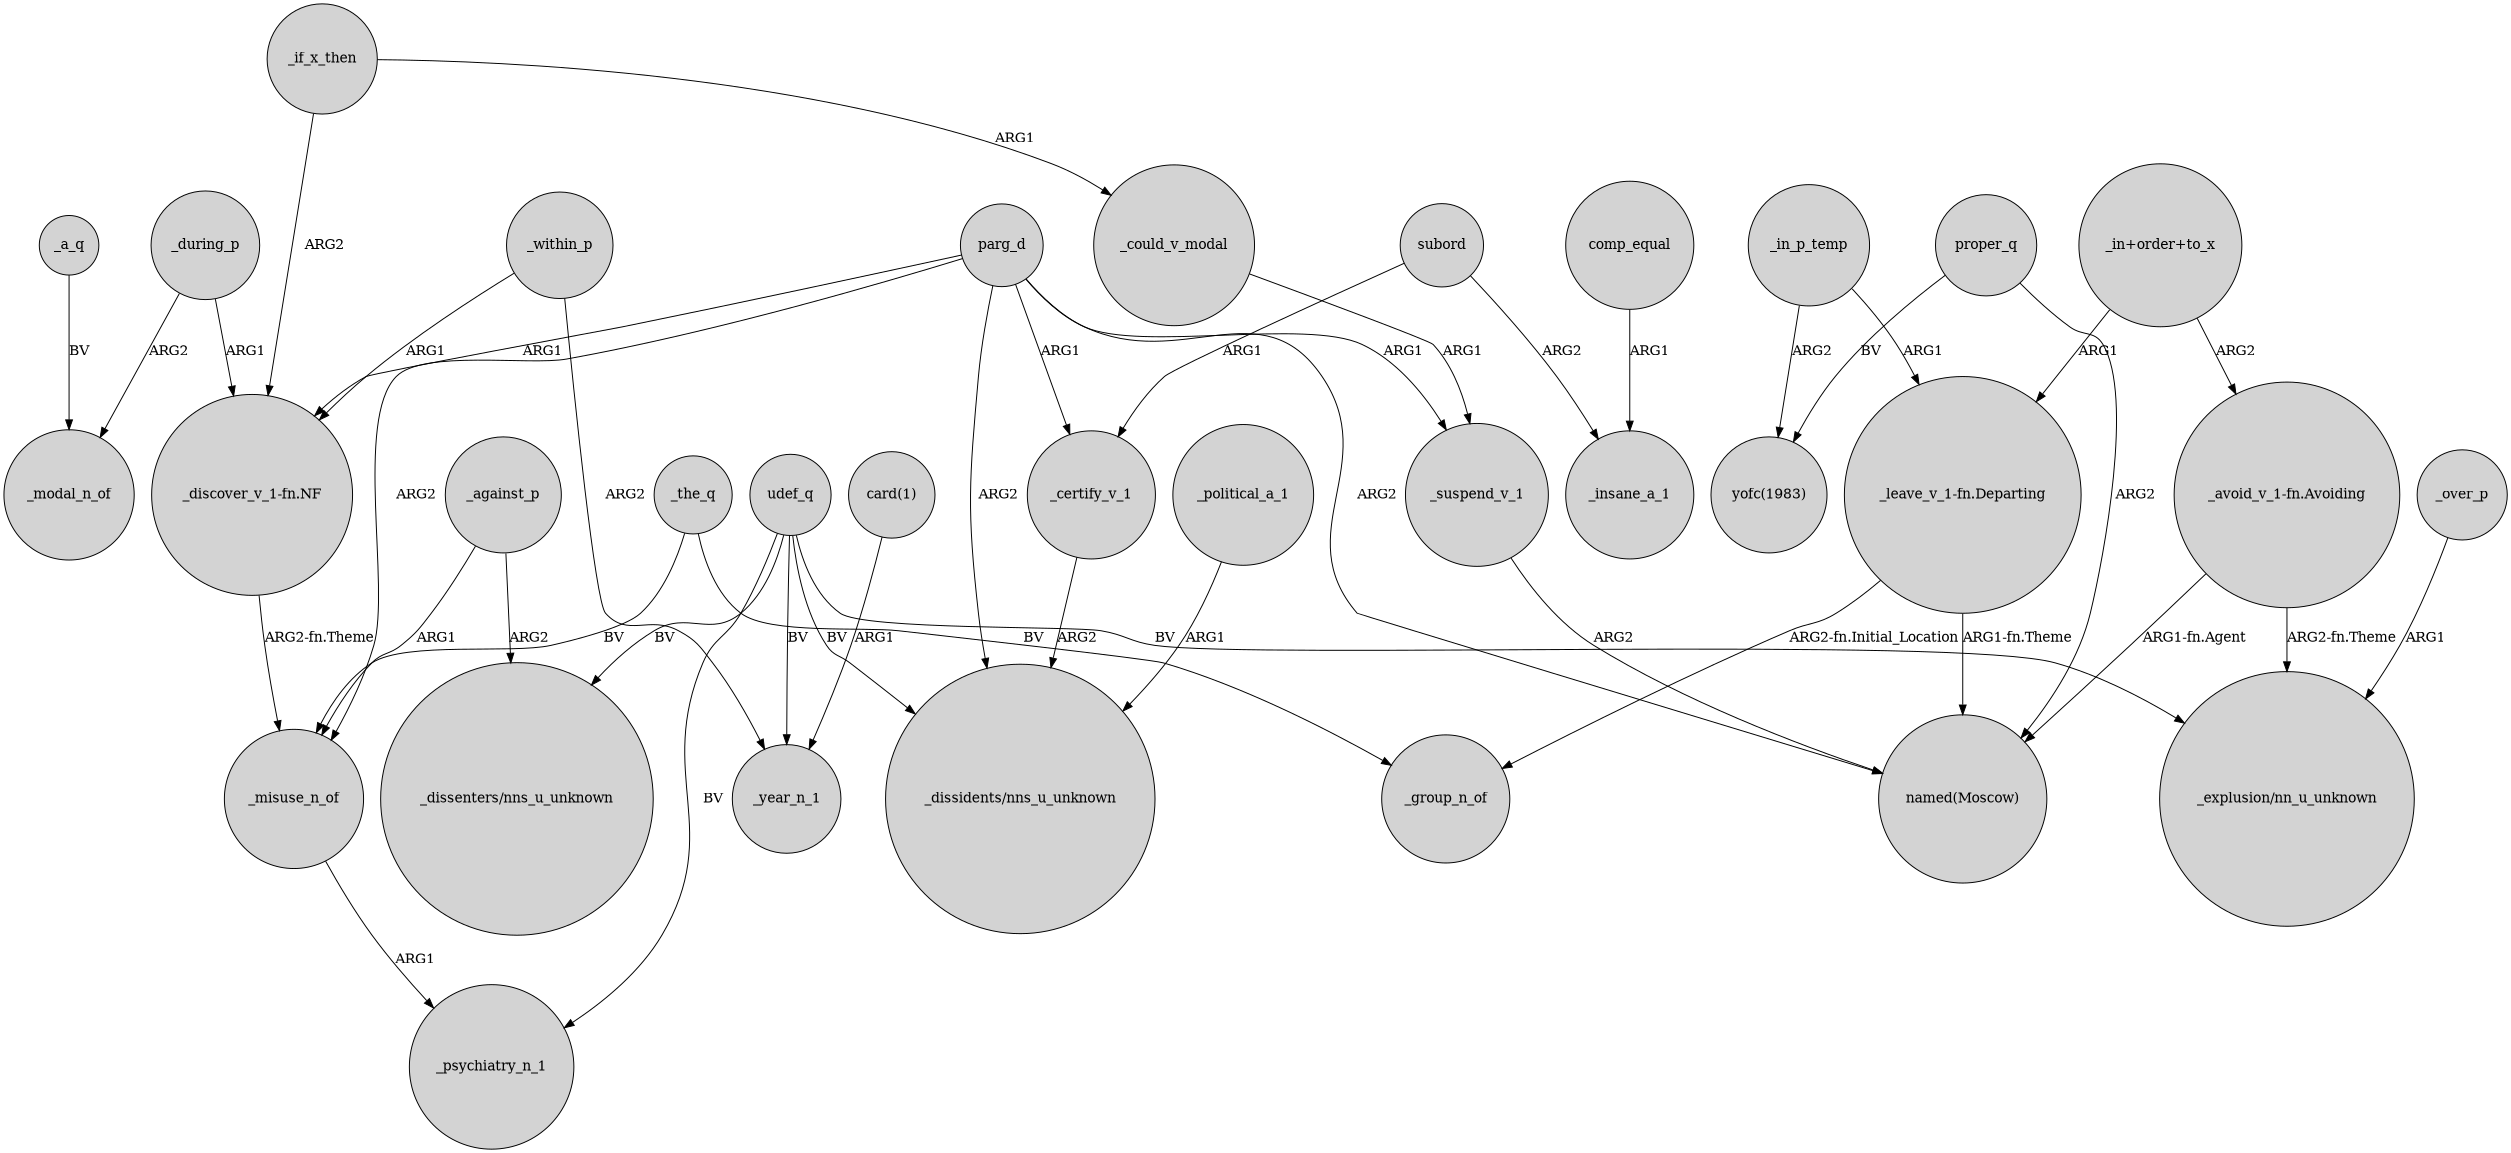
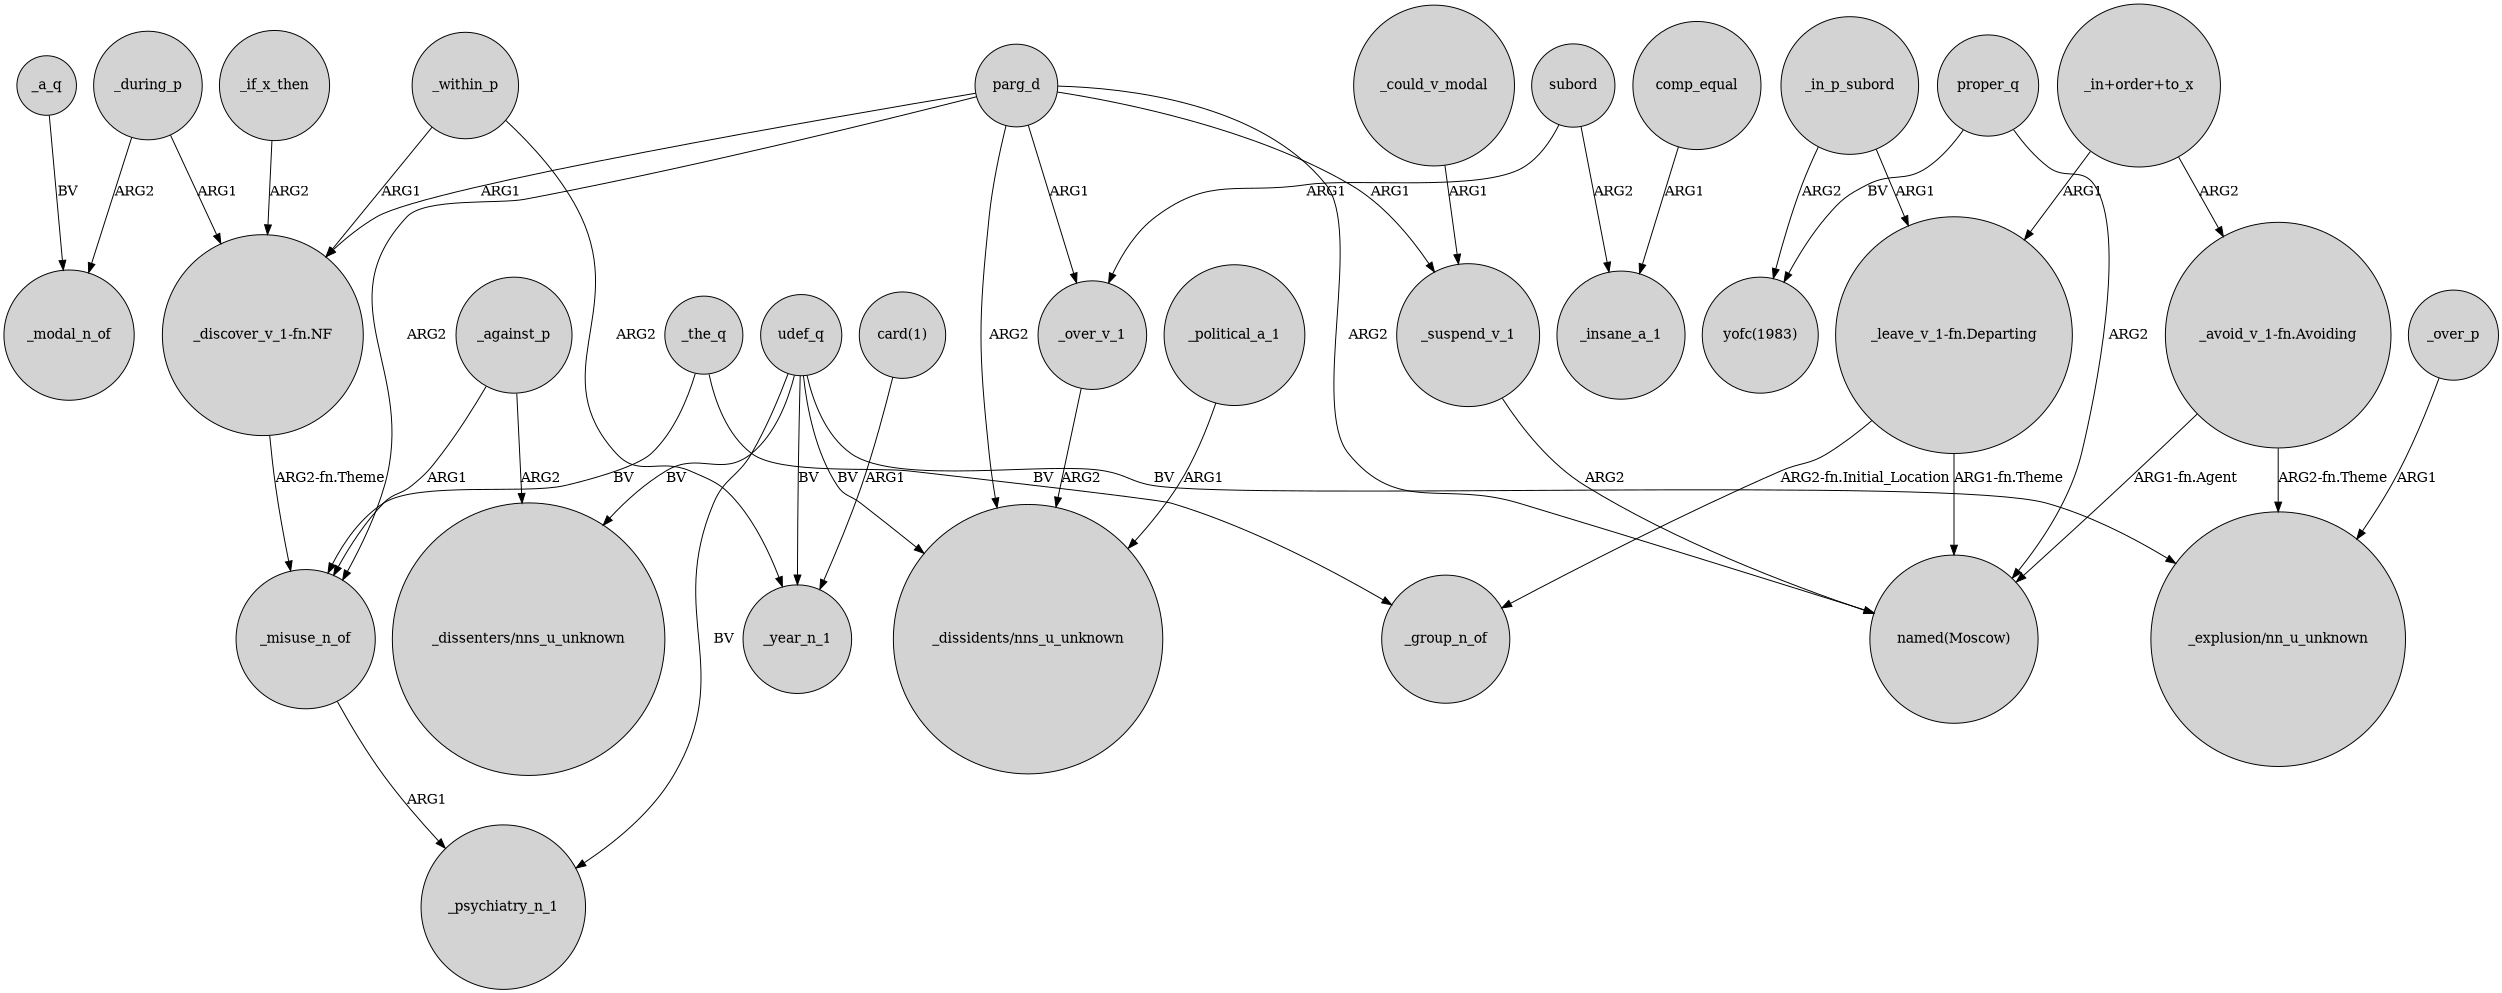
edge "_if_x_then" -> "_could_v_modal": removed, label "ARG1"
node "_in_p_temp": label "_in_p_temp" -> "_in_p_subord"
node "_certify_v_1": label "_certify_v_1" -> "_over_v_1"
